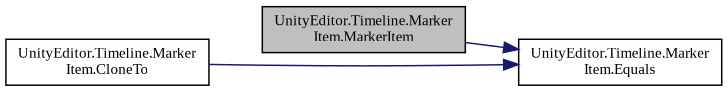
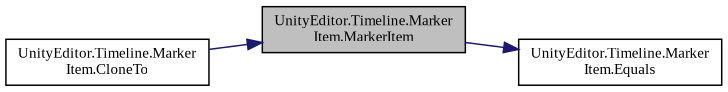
edge "UnityEditor.Timeline.Marker Item.CloneTo" -> "UnityEditor.Timeline.Marker Item.Equals": now "UnityEditor.Timeline.Marker Item.CloneTo" -> "UnityEditor.Timeline.Marker Item.MarkerItem"
